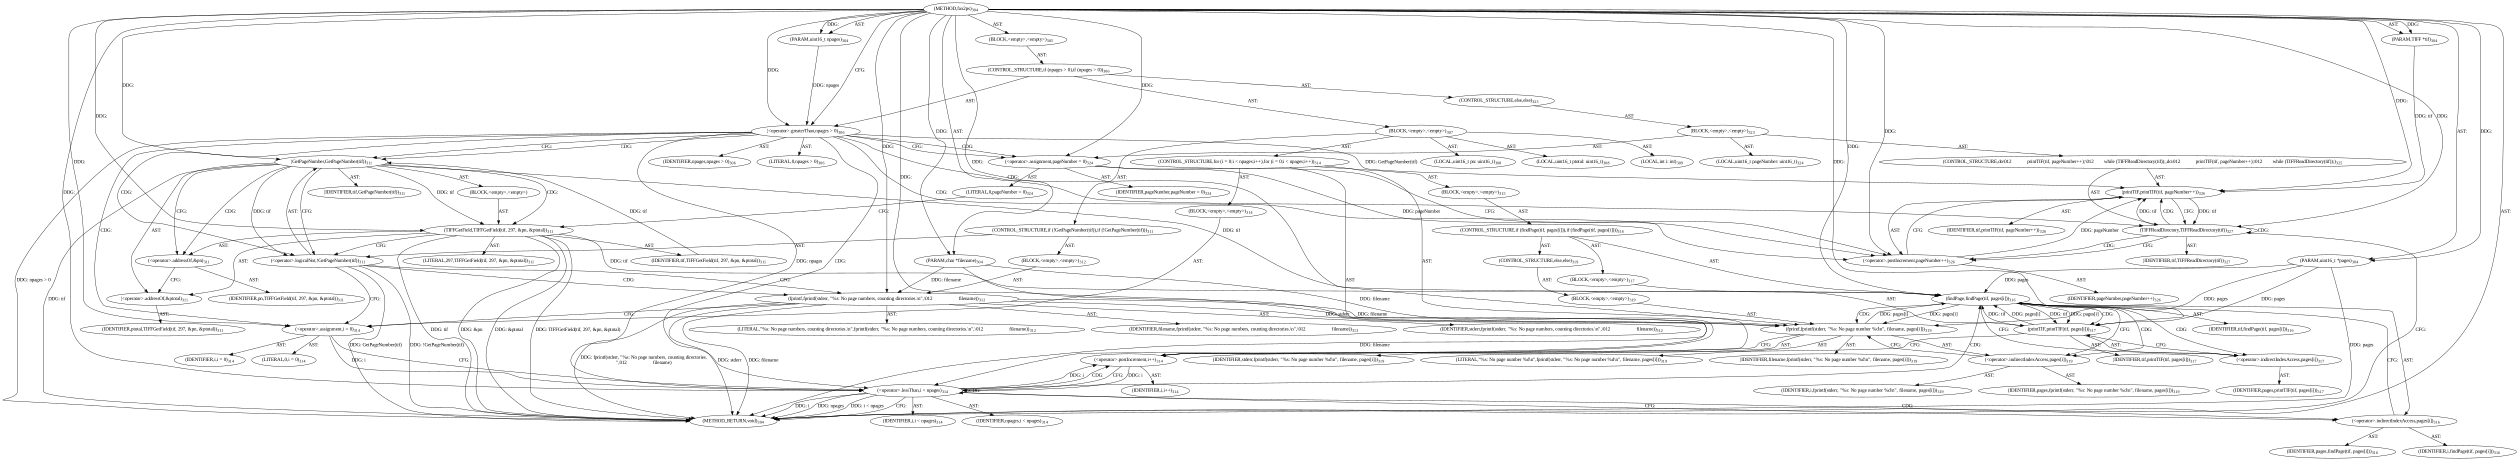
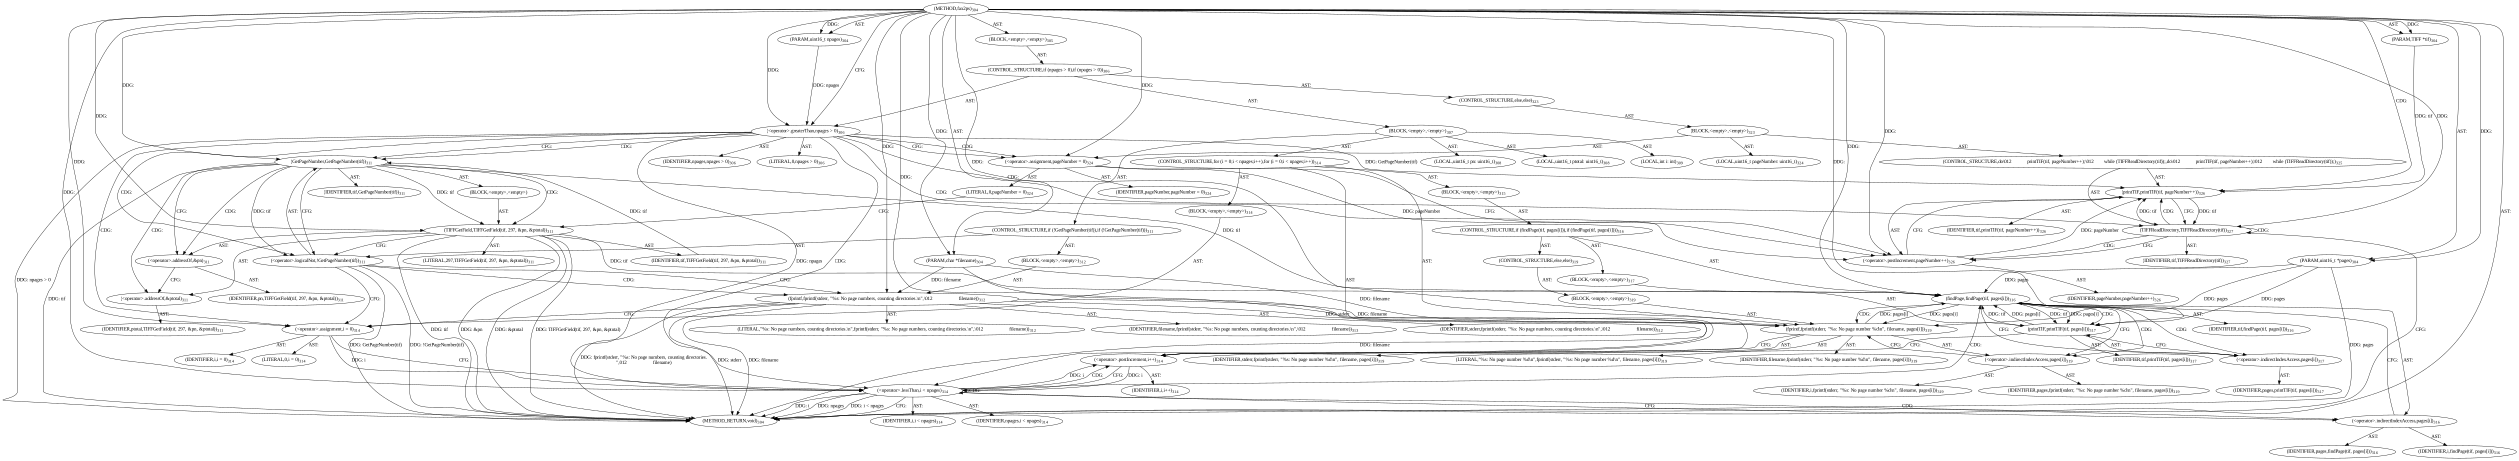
edge "(METHOD,fax2ps)" -> "(printTIF,printTIF(tif, pageNumber++))": label "DDG: " -> "CDG: "
edge "(GetPageNumber,GetPageNumber(tif))" -> "(<operator>.addressOf,&ptotal)": label "AST: " -> "CDG: "
